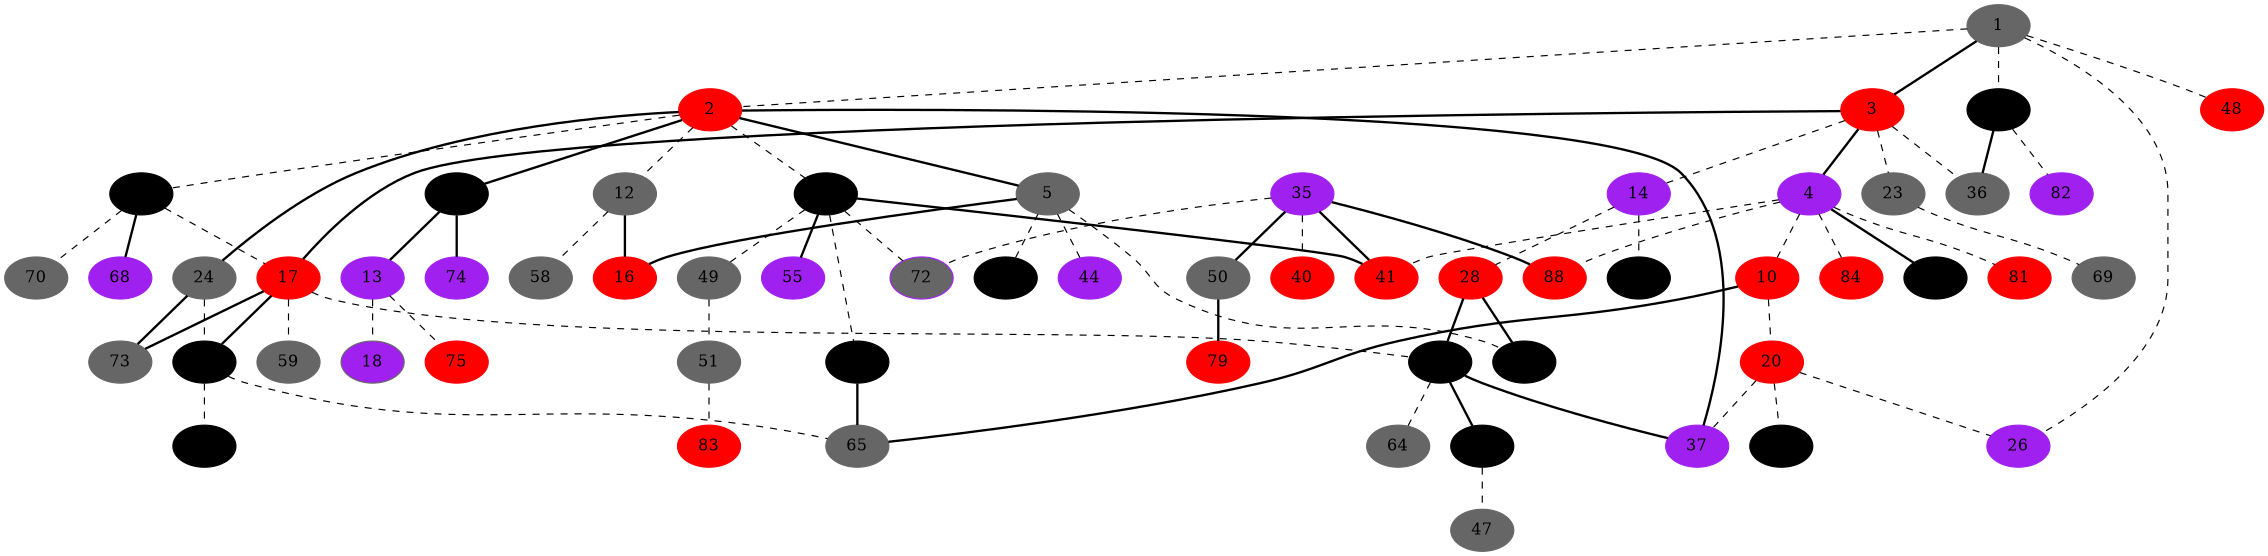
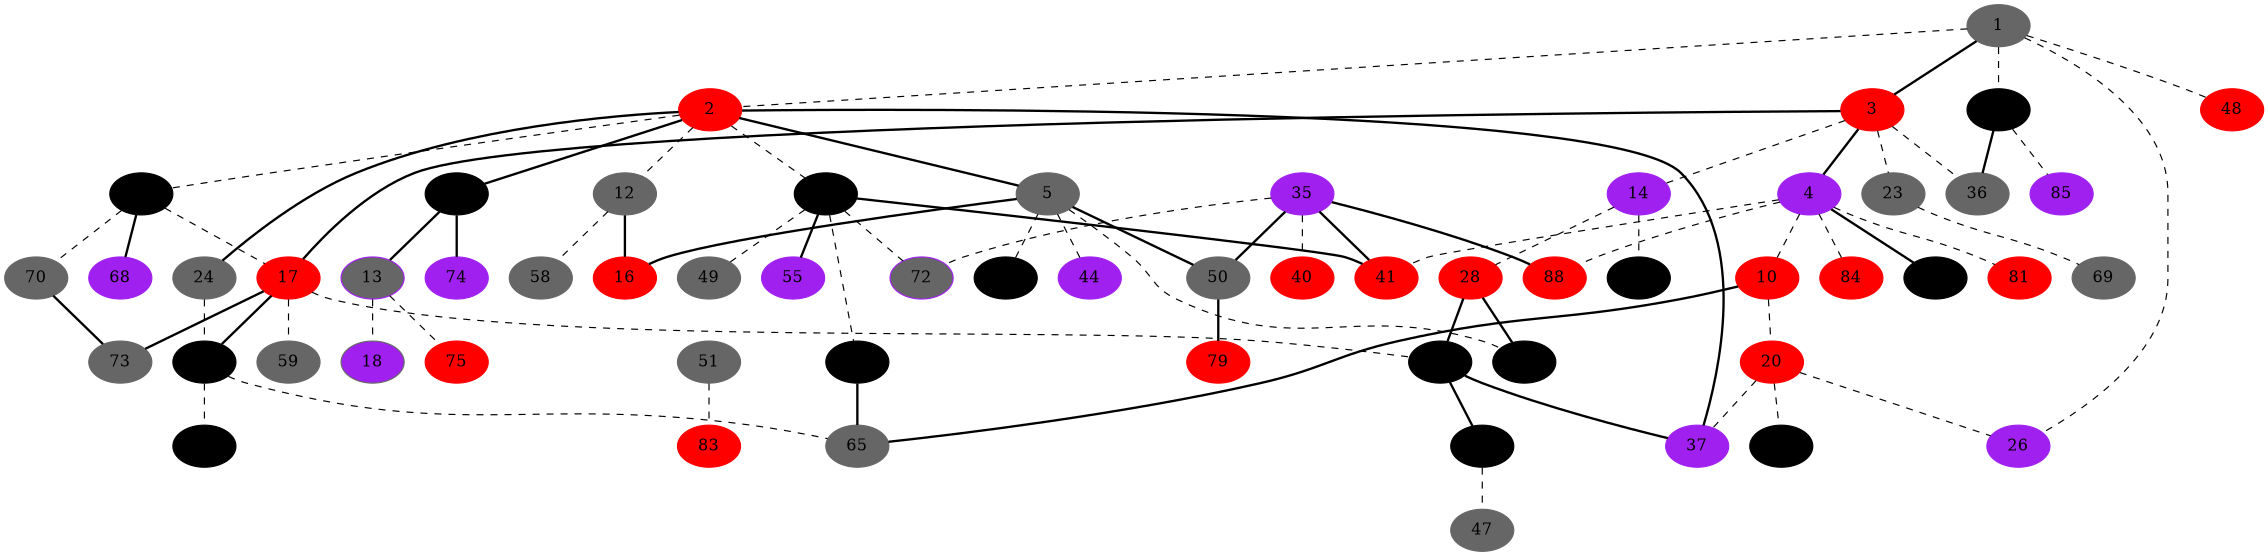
node "82": label "82" -> "85"
edge "5" -- "50": added
node "13": fillcolor purple -> gray40
edge "24" -- "73": now "70" -- "73"
edge "49" -- "51": removed
node "64": removed
